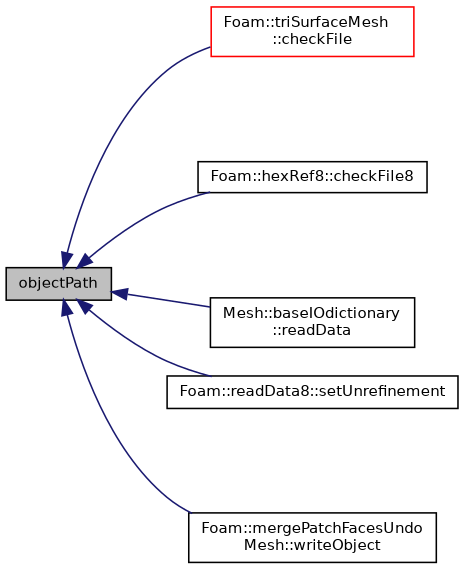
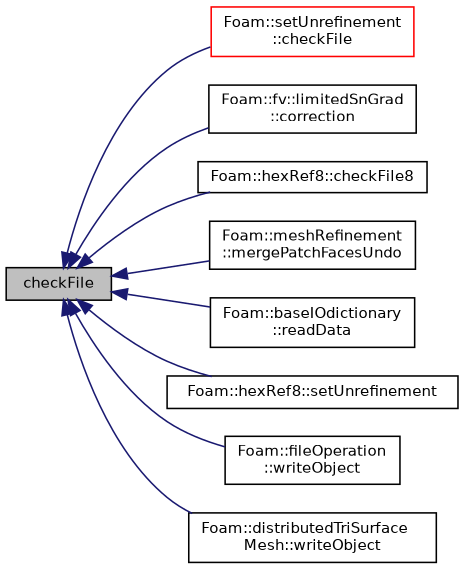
node "Foam::triSurfaceMesh ::checkFile": label "Foam::triSurfaceMesh ::checkFile" -> "Foam::setUnrefinement ::checkFile"
node "Foam::fv::limitedSnGrad ::correction": added
node "Foam::meshRefinement ::mergePatchFacesUndo": added
node "objectPath": label "objectPath" -> "checkFile"
node "Mesh::baseIOdictionary ::readData": label "Mesh::baseIOdictionary ::readData" -> "Foam::baseIOdictionary ::readData"
node "Foam::readData8::setUnrefinement": label "Foam::readData8::setUnrefinement" -> "Foam::hexRef8::setUnrefinement"
node "Foam::fileOperation ::writeObject": added
node "Foam::mergePatchFacesUndo Mesh::writeObject": label "Foam::mergePatchFacesUndo Mesh::writeObject" -> "Foam::distributedTriSurface Mesh::writeObject"
